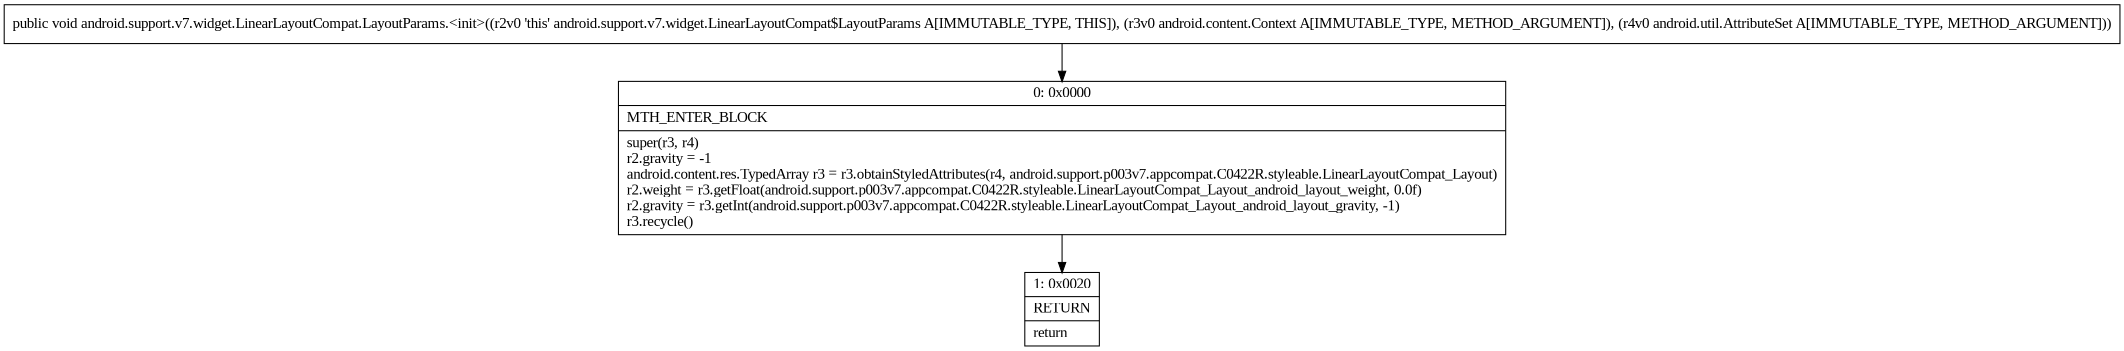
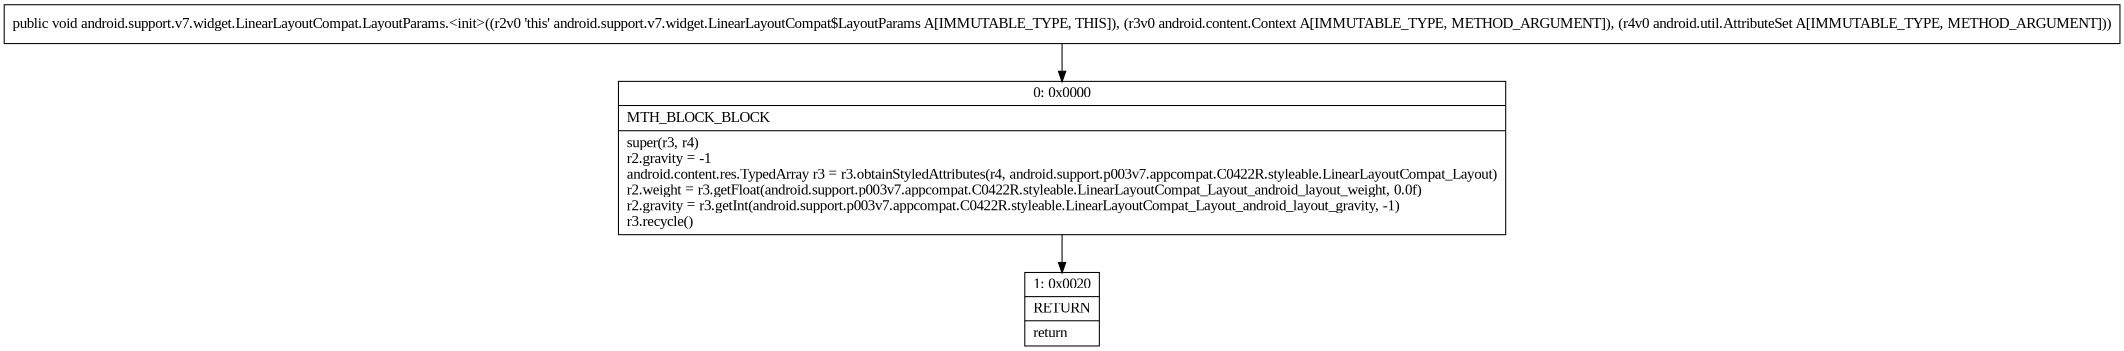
node "0: 0x0000": text "MTH_ENTER_BLOCK" -> "MTH_BLOCK_BLOCK"
